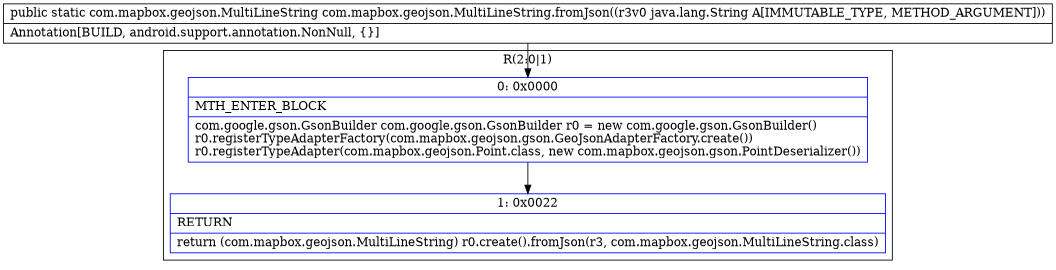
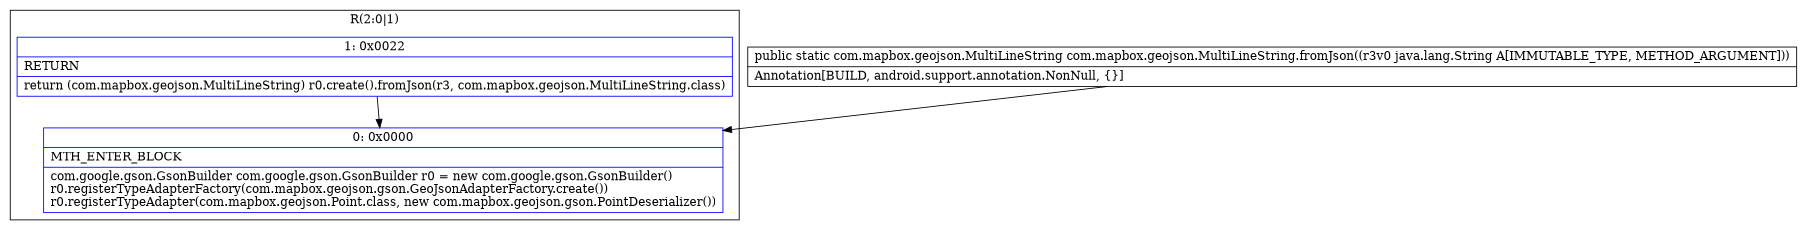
edge "0: 0x0000" -> "1: 0x0022": reversed
